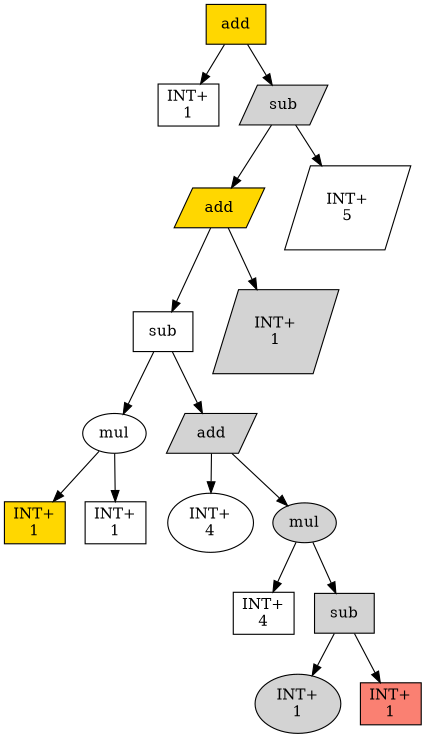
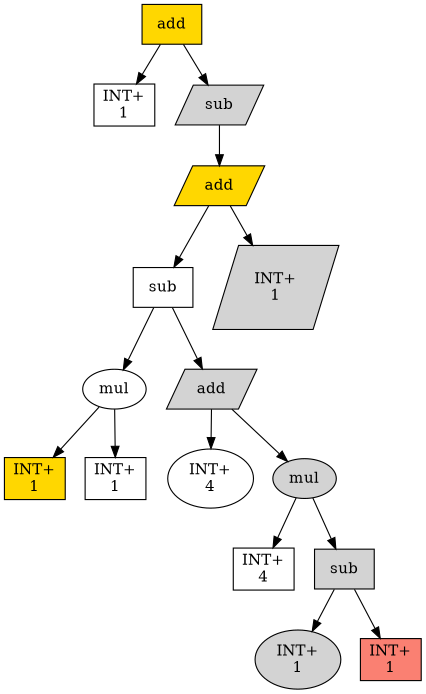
node "INT+ 5": removed
